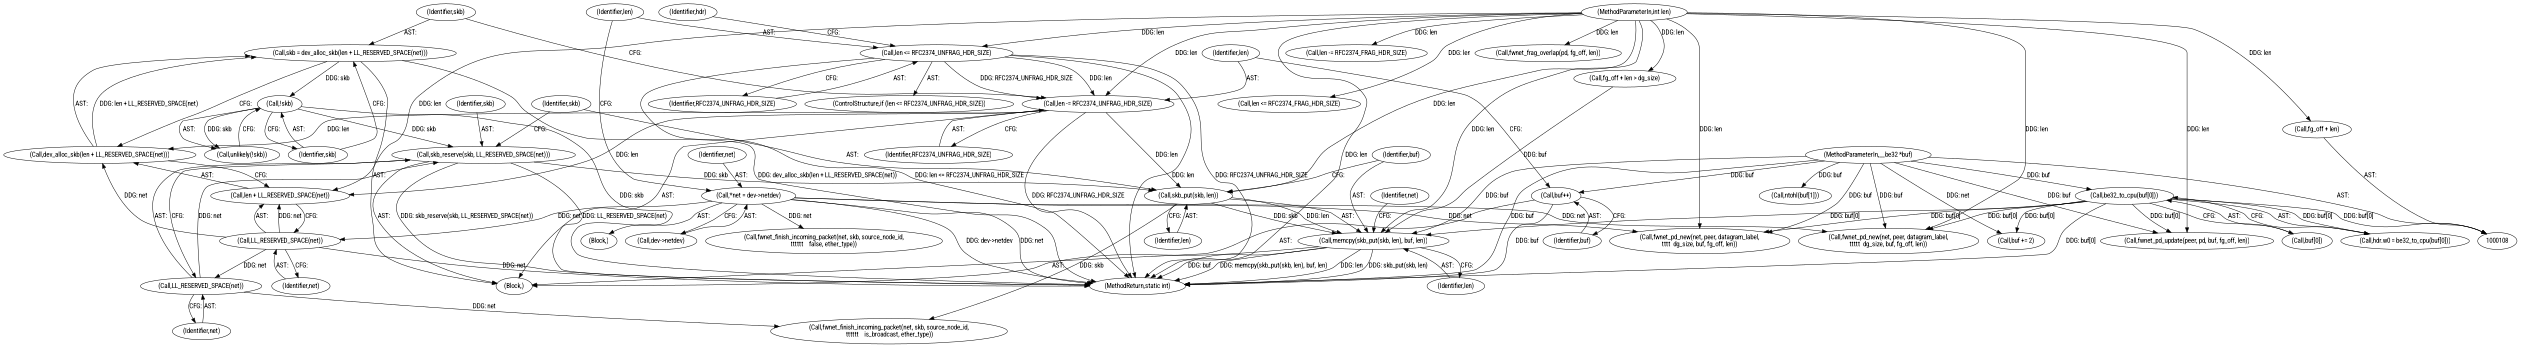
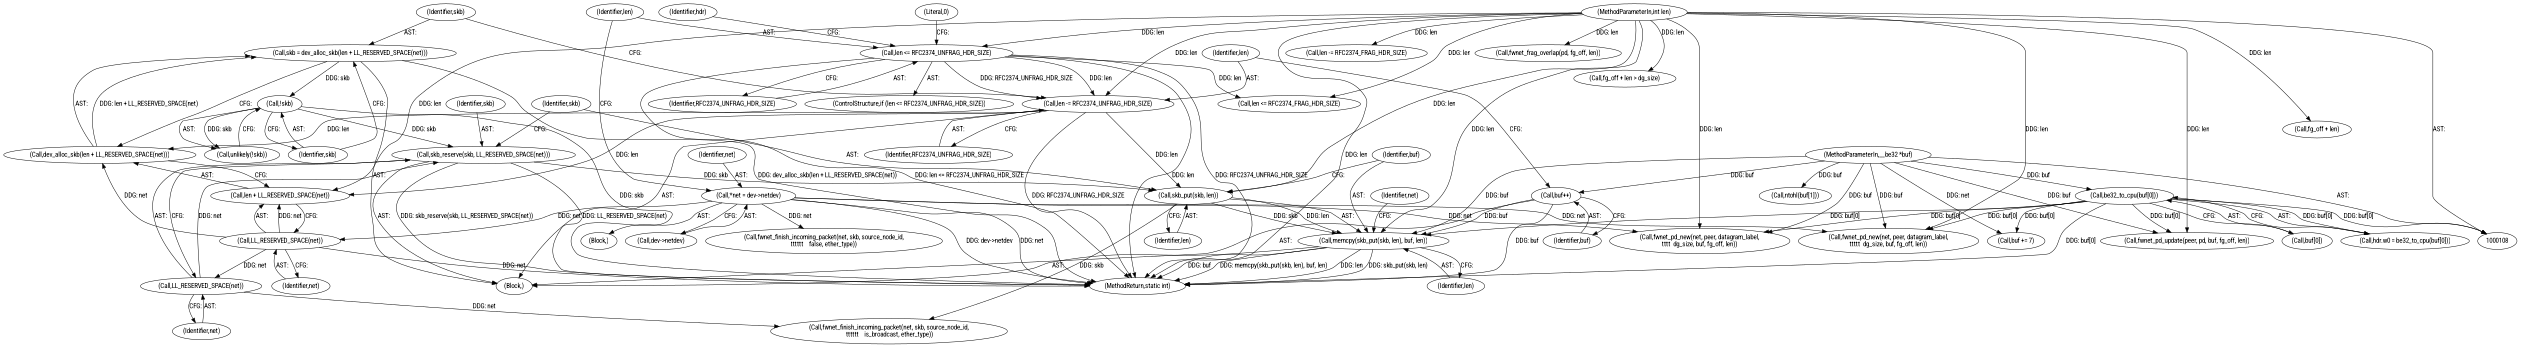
node "(Literal,0)": added
edge "(Call,len <= RFC2374_UNFRAG_HDR_SIZE)" -> "(Call,len <= RFC2374_FRAG_HDR_SIZE)": added, label "DDG: len"
edge "(Call,fg_off + len > dg_size)" -> "(Call,memcpy(skb_put(skb, len), buf, len))": now "(Call,buf++)" -> "(Call,memcpy(skb_put(skb, len), buf, len))"
edge "(Call,fg_off + len)" -> "1000108": now "(MethodParameterIn,int len)" -> "1000108"
edge "(MethodParameterIn,__be32 *buf)" -> "(MethodReturn,static int)": removed, label "DDG: buf"
node "(Call,buf += 2)": label "(Call,buf += 2)" -> "(Call,buf += 7)"
